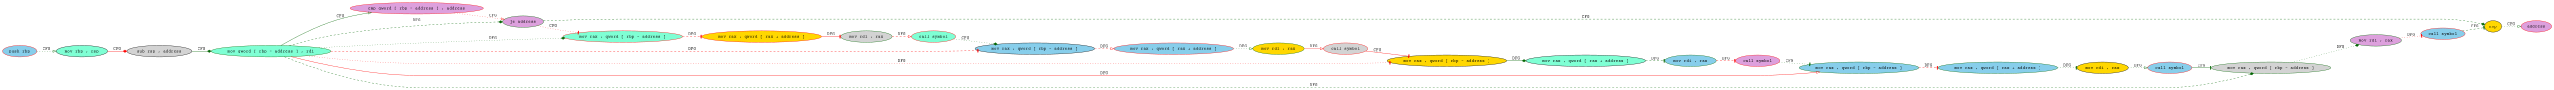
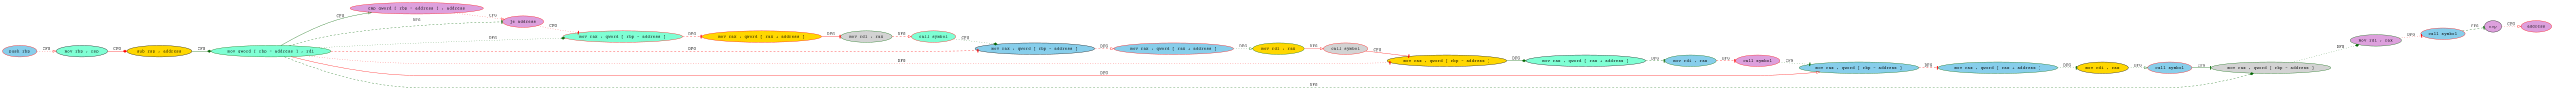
edge "je address" -> "nop": removed, label "CFG"
node "je address": color darkgreen -> red
node "nop": fillcolor gold -> plum
edge "nop" -> "address": color darkgreen -> red
edge "mov qword [ rbp - address ] , rdi" -> "je address": arrowhead diamond -> tee
edge "push rbp" -> "mov rbp , rsp": color darkgreen -> red
node "sub rsp , address": fillcolor lightgrey -> gold
